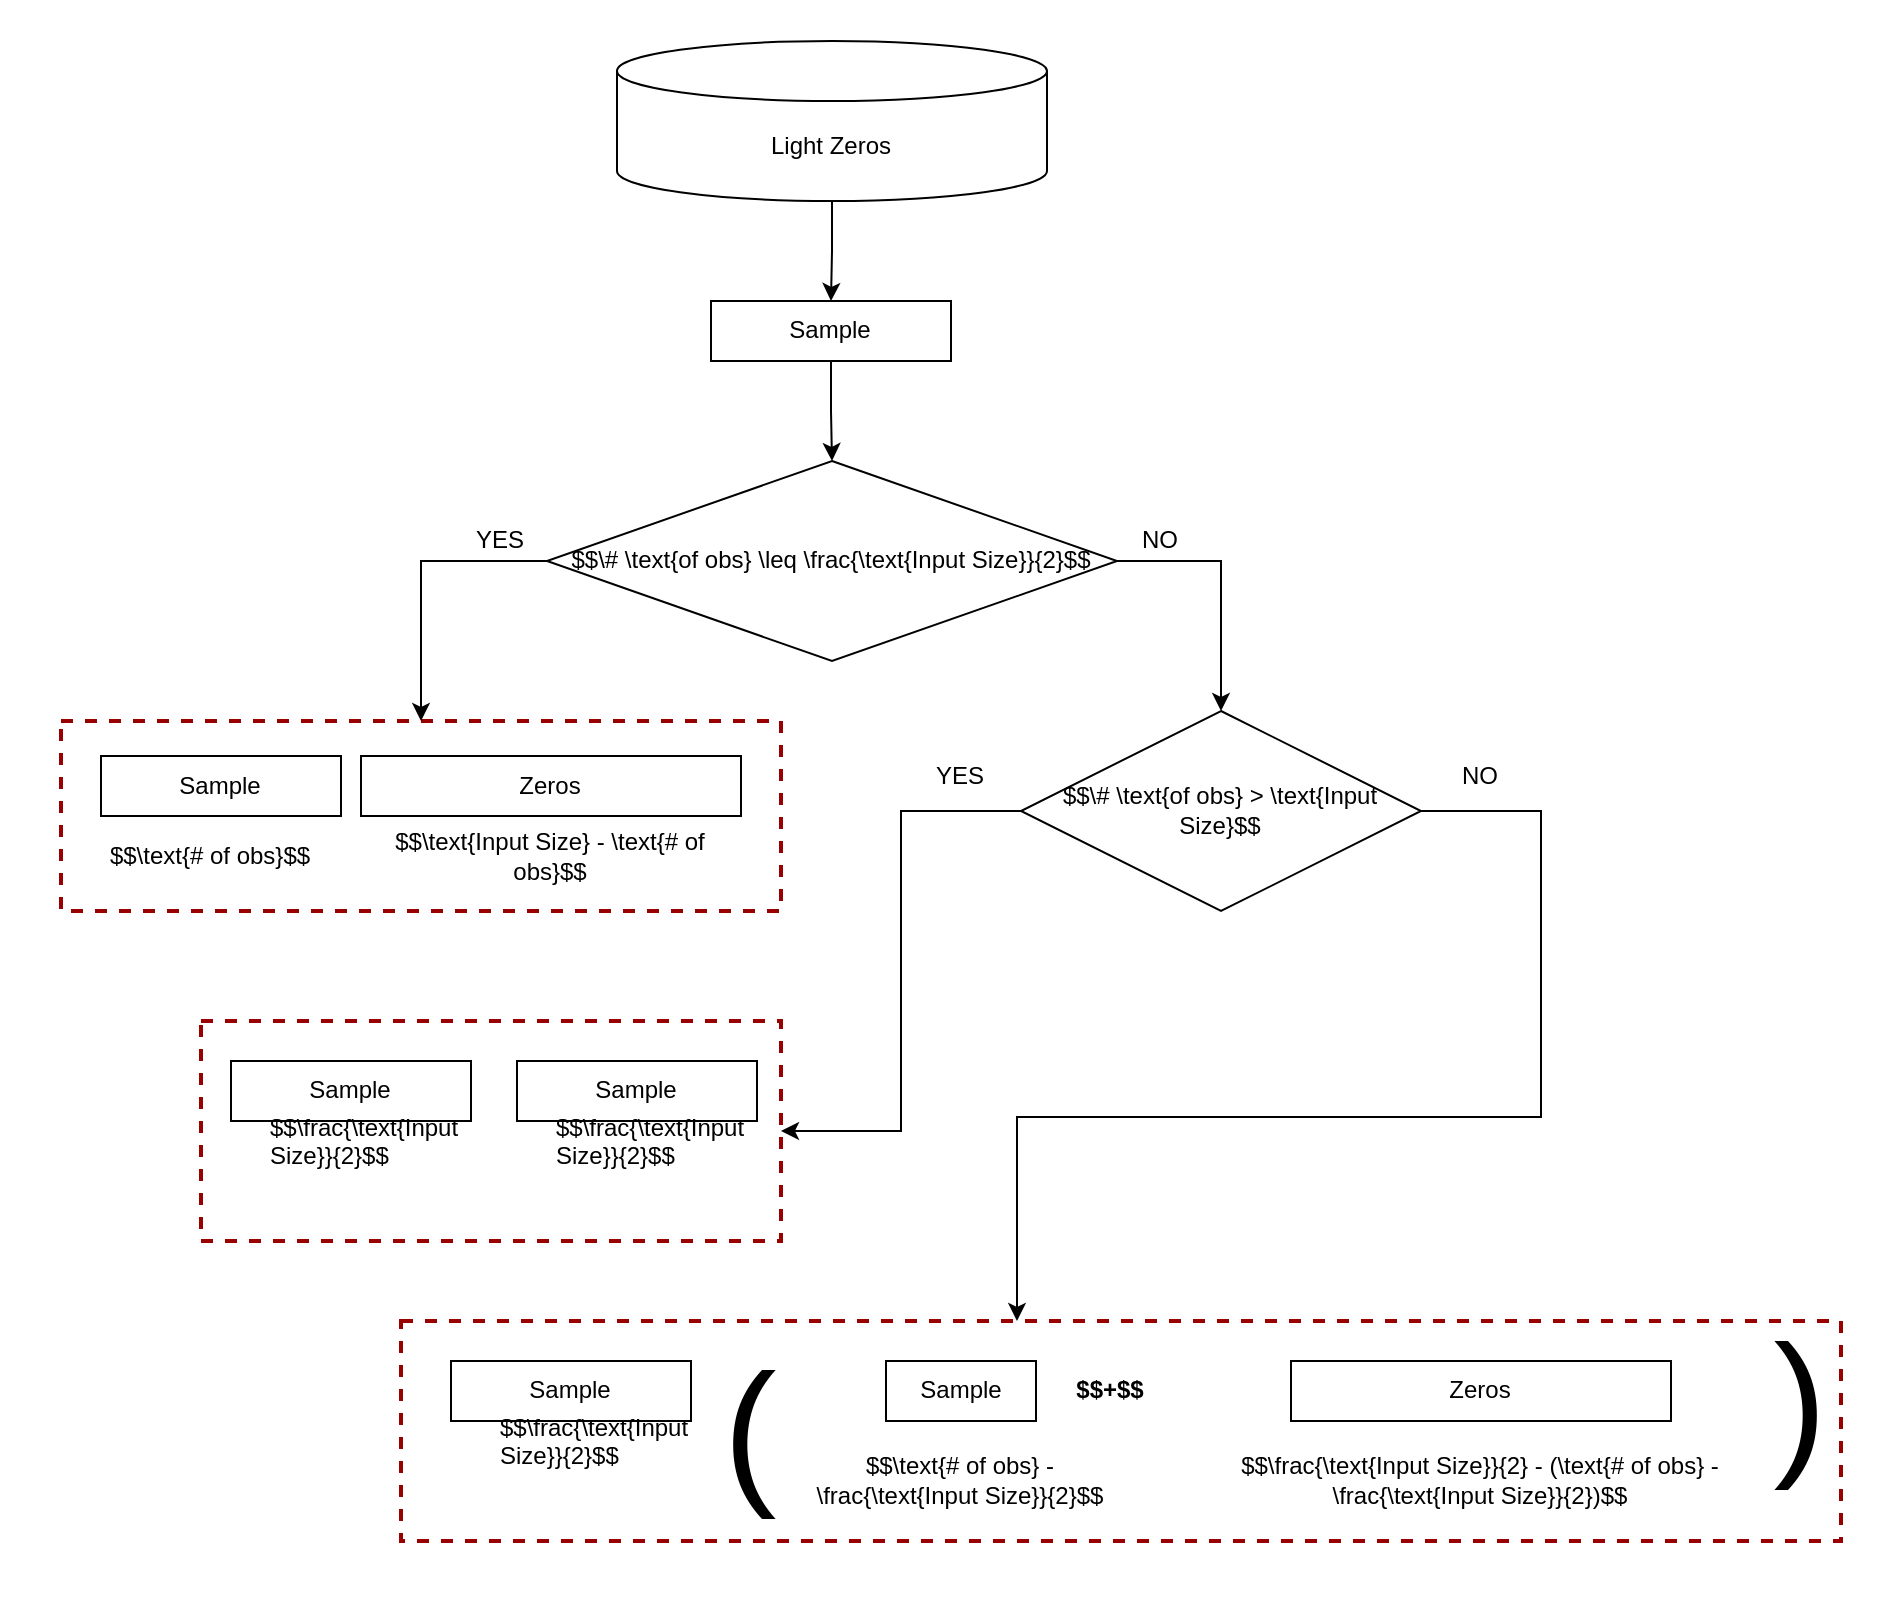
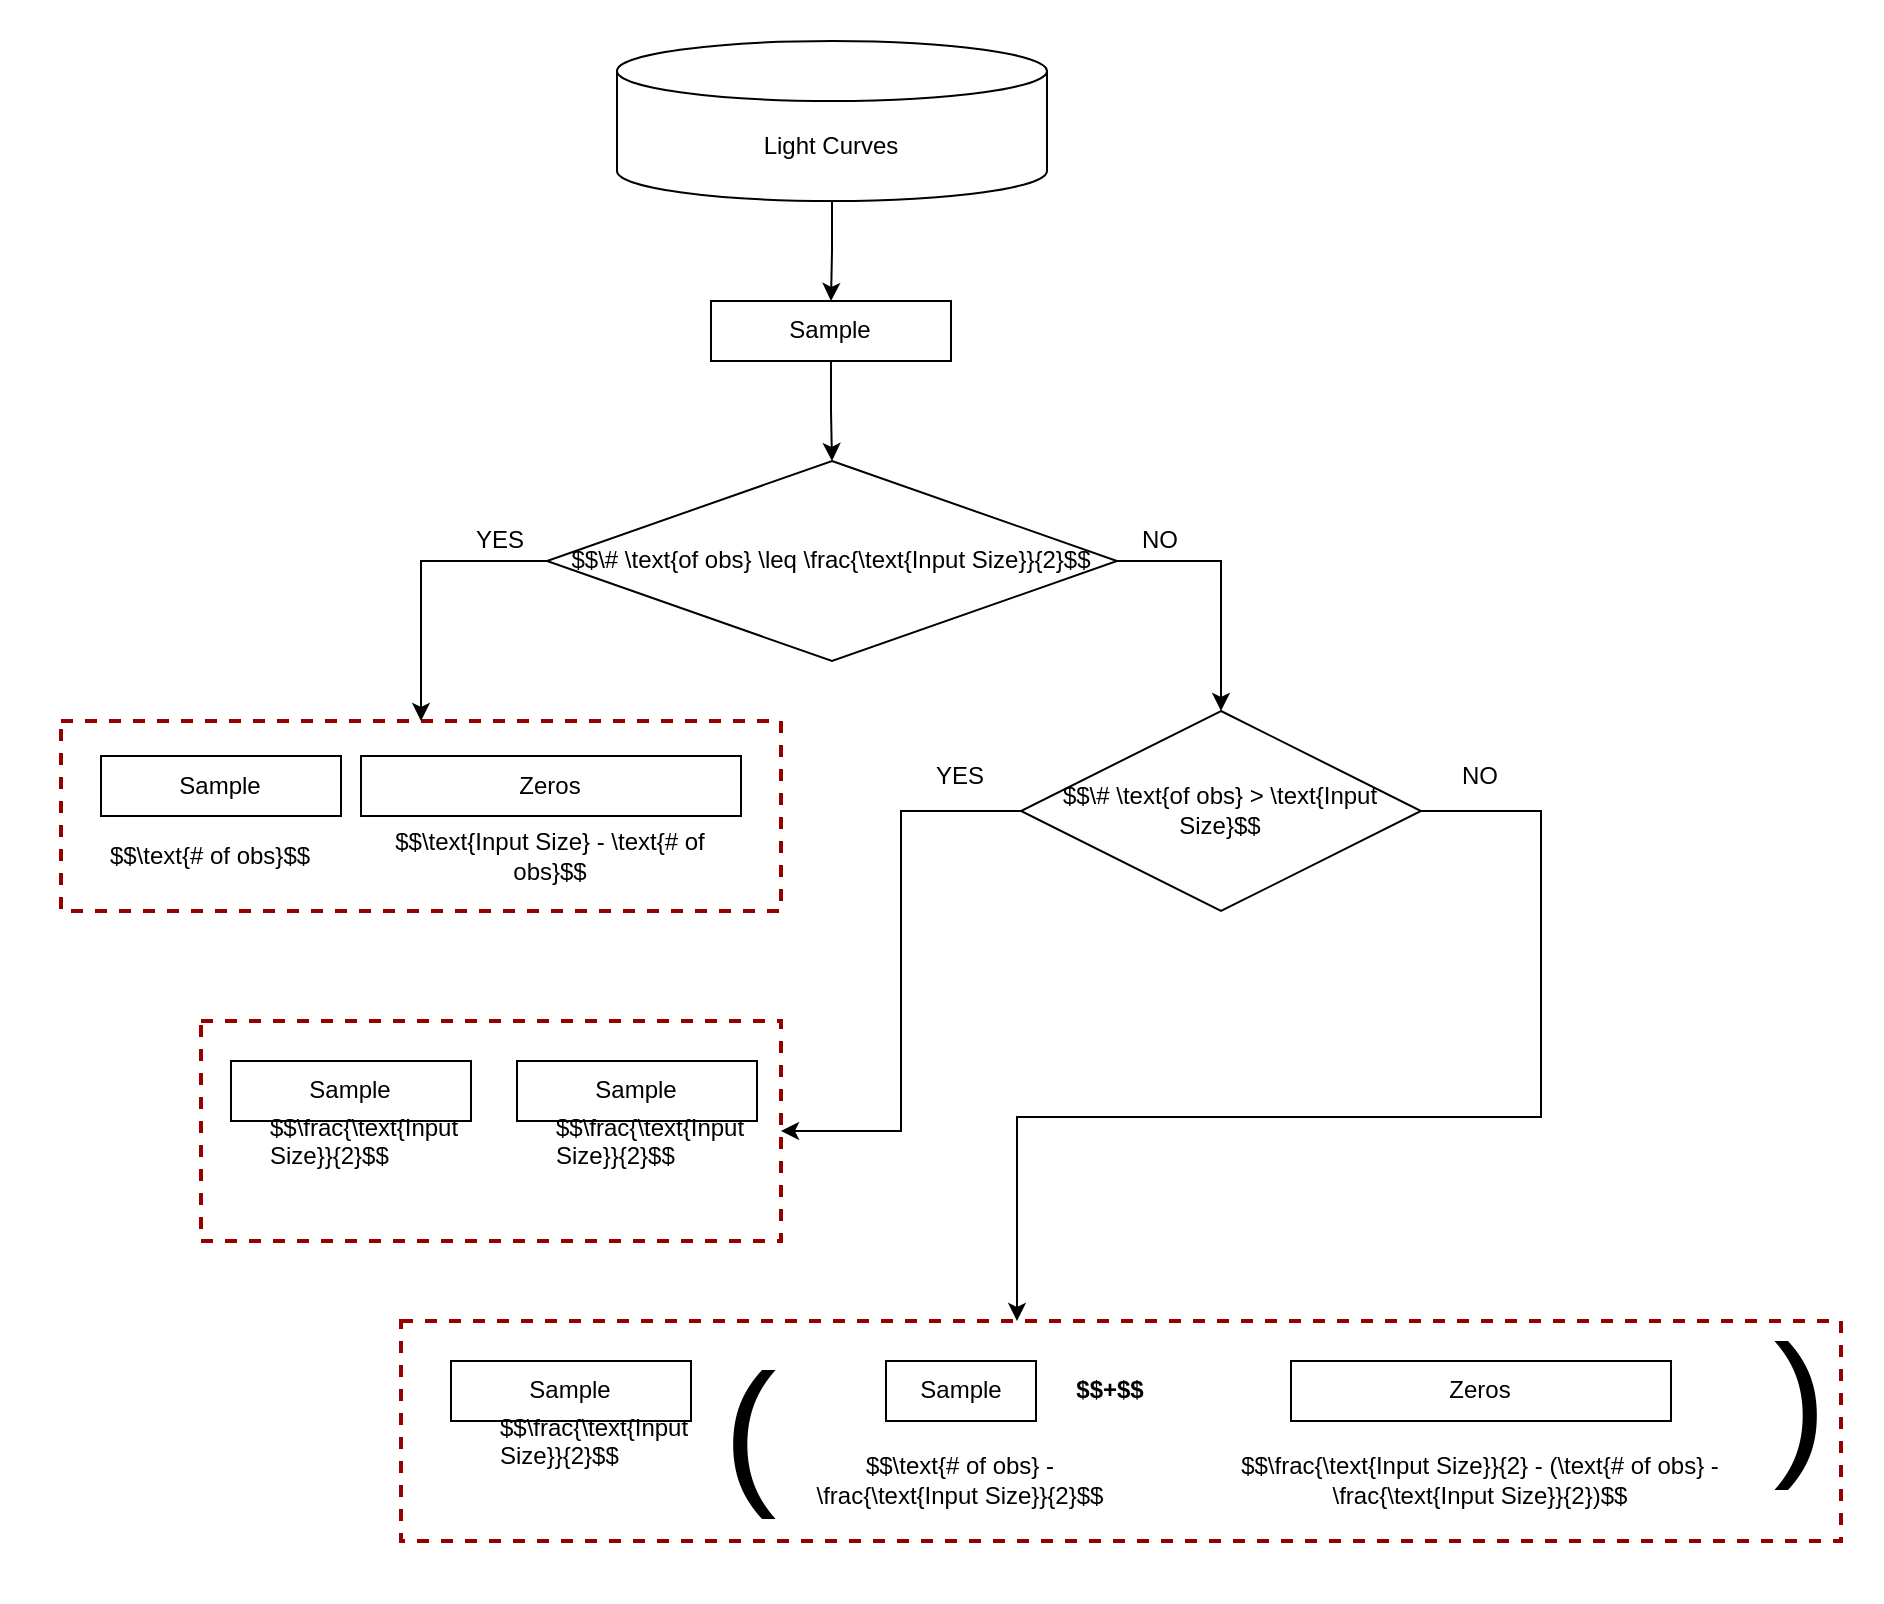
node "Light Zeros": label "Light Zeros" -> "Light Curves"
